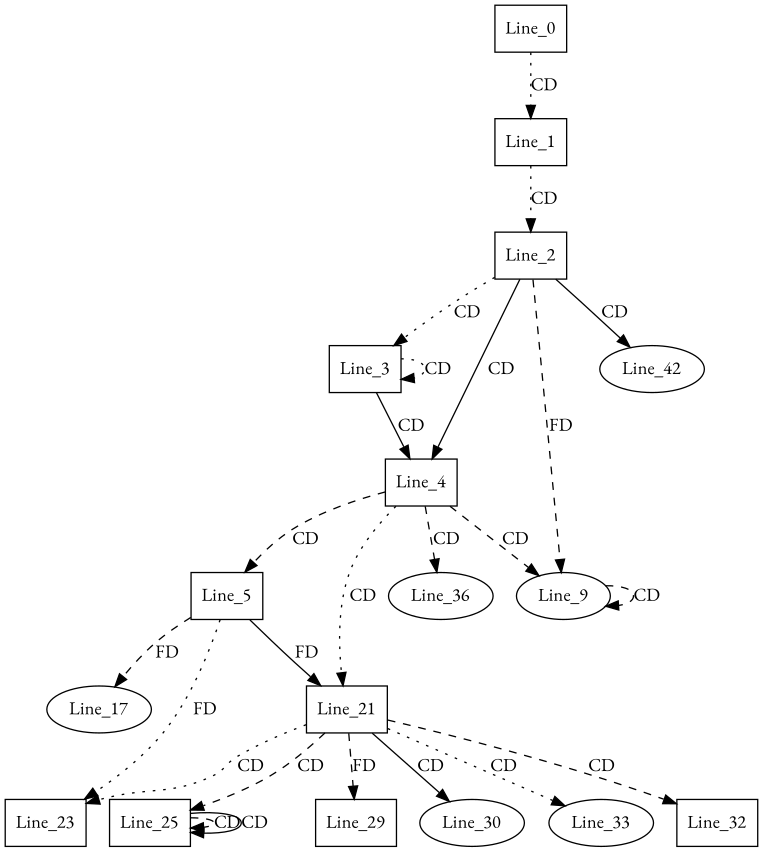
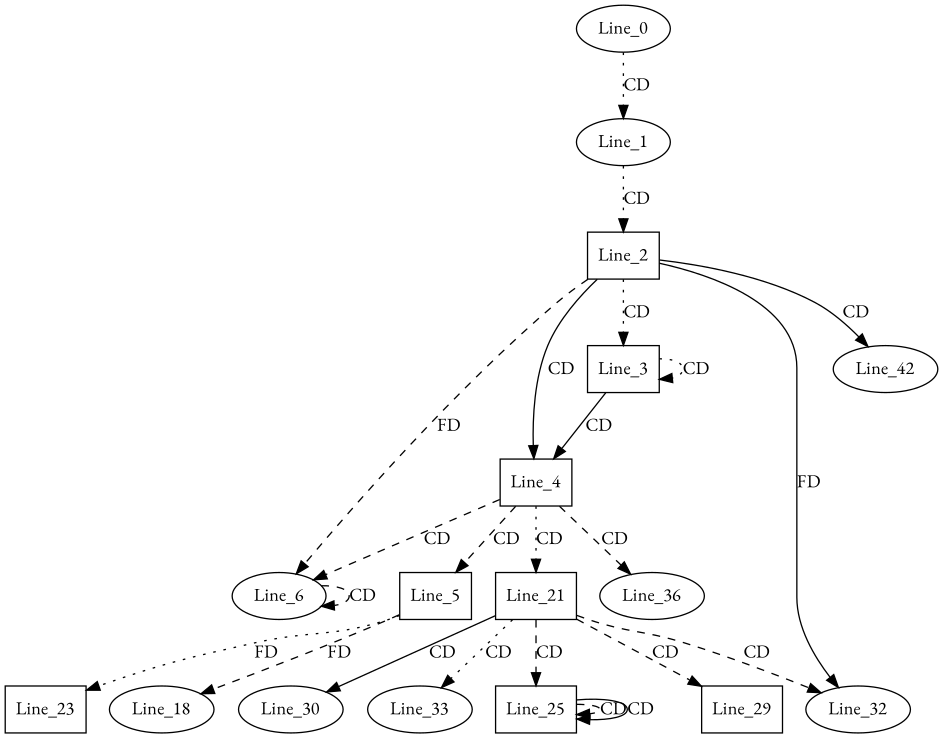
node "Line_0": shape box -> ellipse
node "Line_1": shape box -> ellipse
edge "Line_2" -> "Line_32": added, label "FD"
node "Line_9": label "Line_9" -> "Line_6"
edge "Line_5" -> "Line_21": removed, label "FD"
node "Line_17": label "Line_17" -> "Line_18"
edge "Line_21" -> "Line_29": label "FD" -> "CD"
edge "Line_21" -> "Line_23": removed, label "CD"
node "Line_32": shape box -> ellipse
